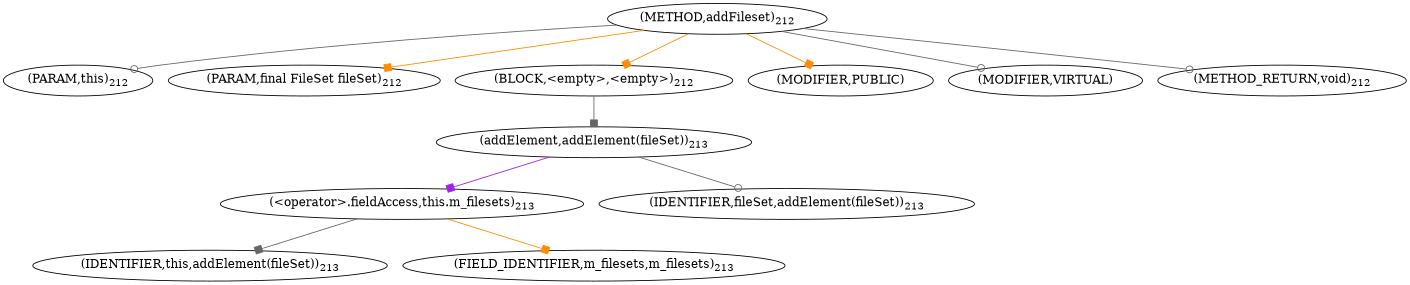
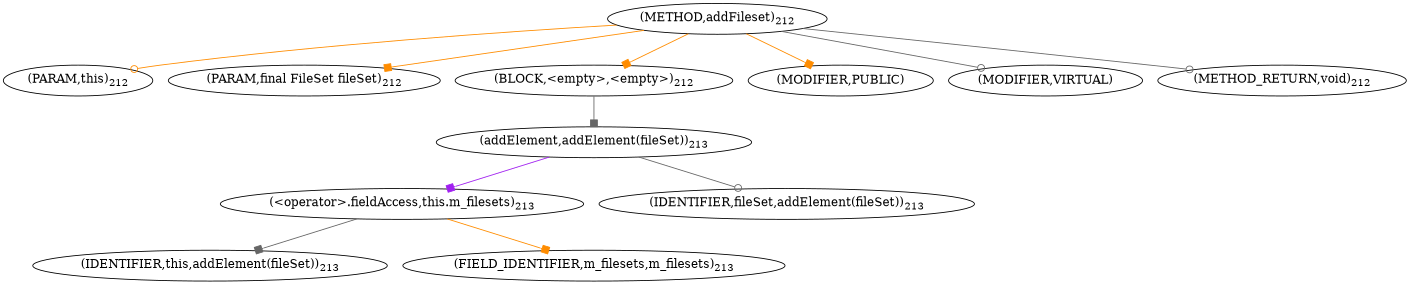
edge "(METHOD,addFileset)" -> "(PARAM,this)": color gray40 -> darkorange
